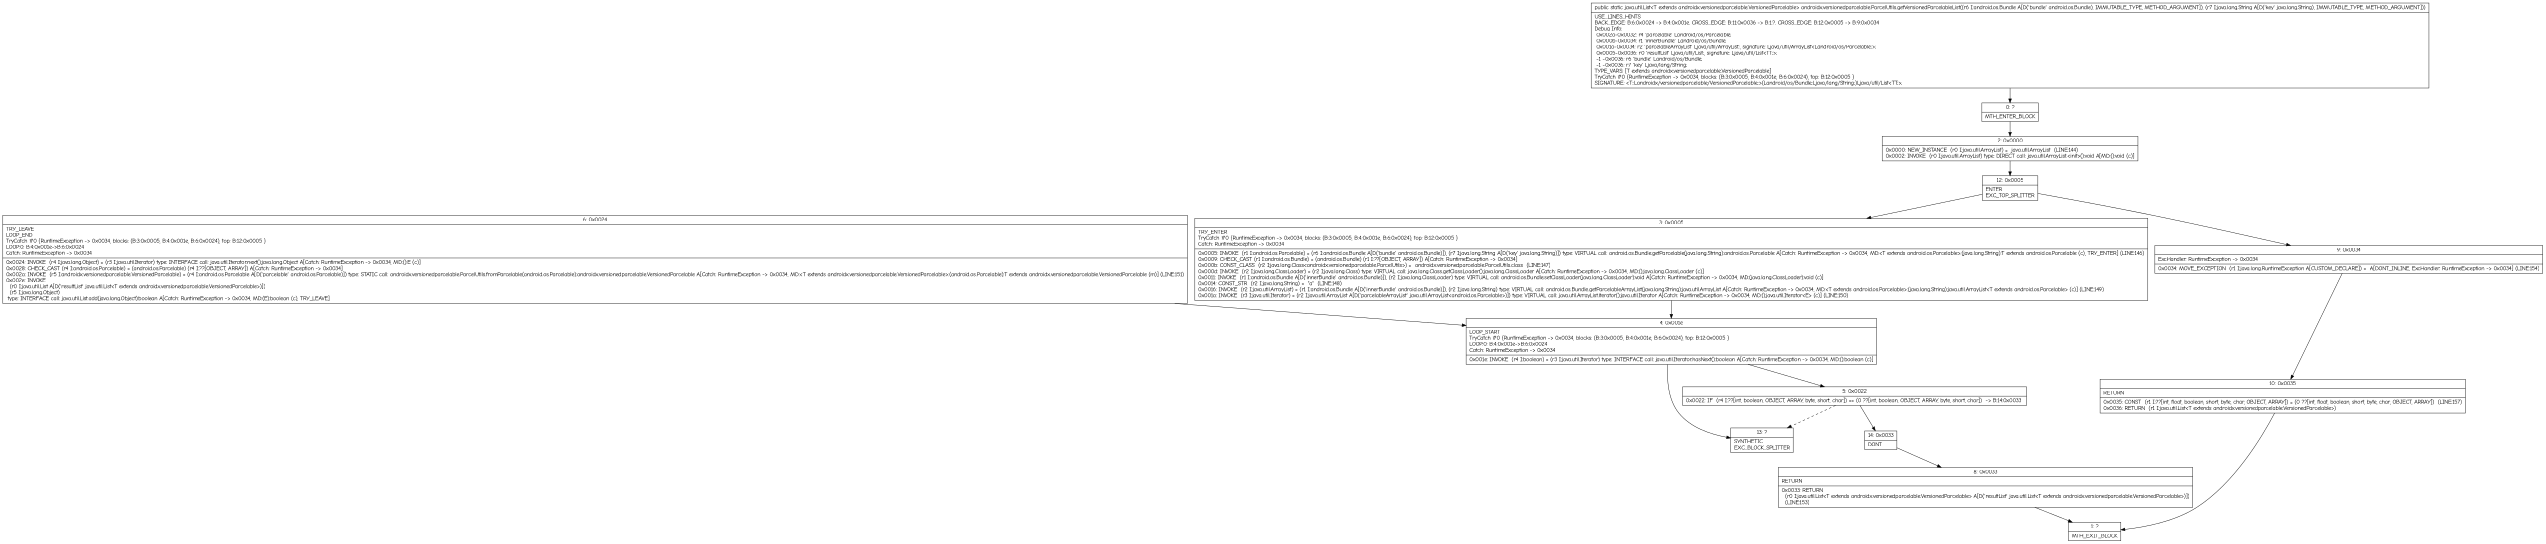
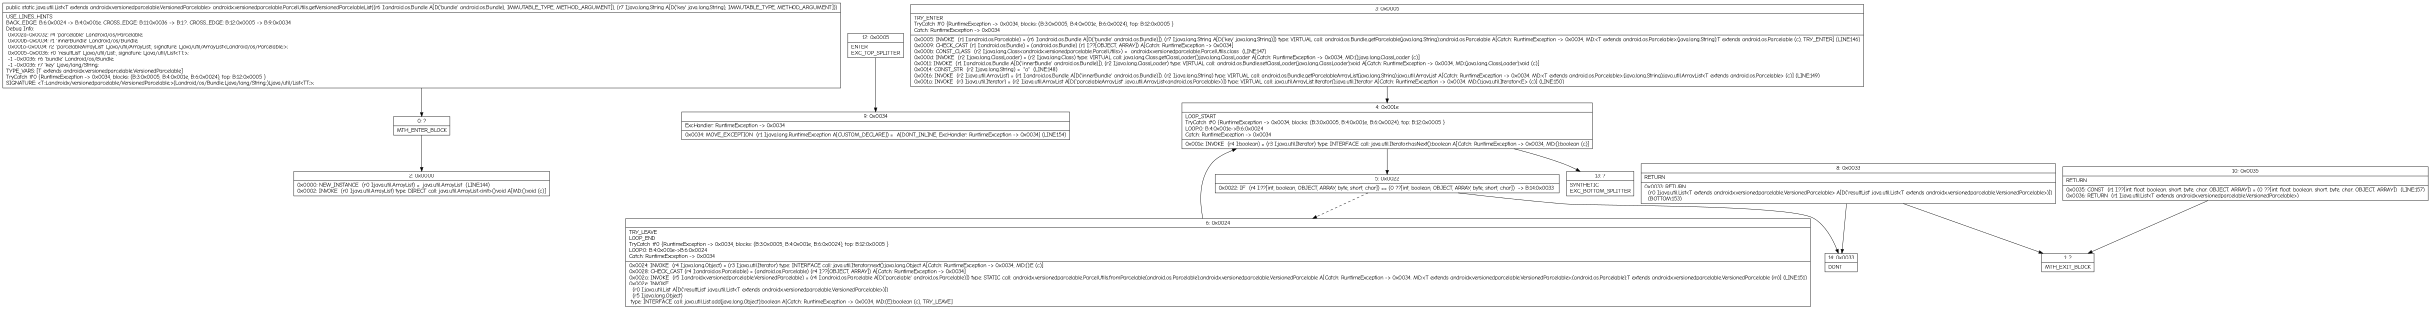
edge "2: 0x0000" -> "12: 0x0005": removed
edge "12: 0x0005" -> "3: 0x0005": removed
edge "9: 0x0034" -> "10: 0x0035": removed
edge "5: 0x0022" -> "13: ?": now "5: 0x0022" -> "6: 0x0024"
node "13: ?": text "EXC_BLOCK_SPLITTER" -> "EXC_BOTTOM_SPLITTER"
edge "14: 0x0033" -> "8: 0x0033": reversed
node "8: 0x0033": text "(LINE:153)" -> "(BOTTOM:153)"
